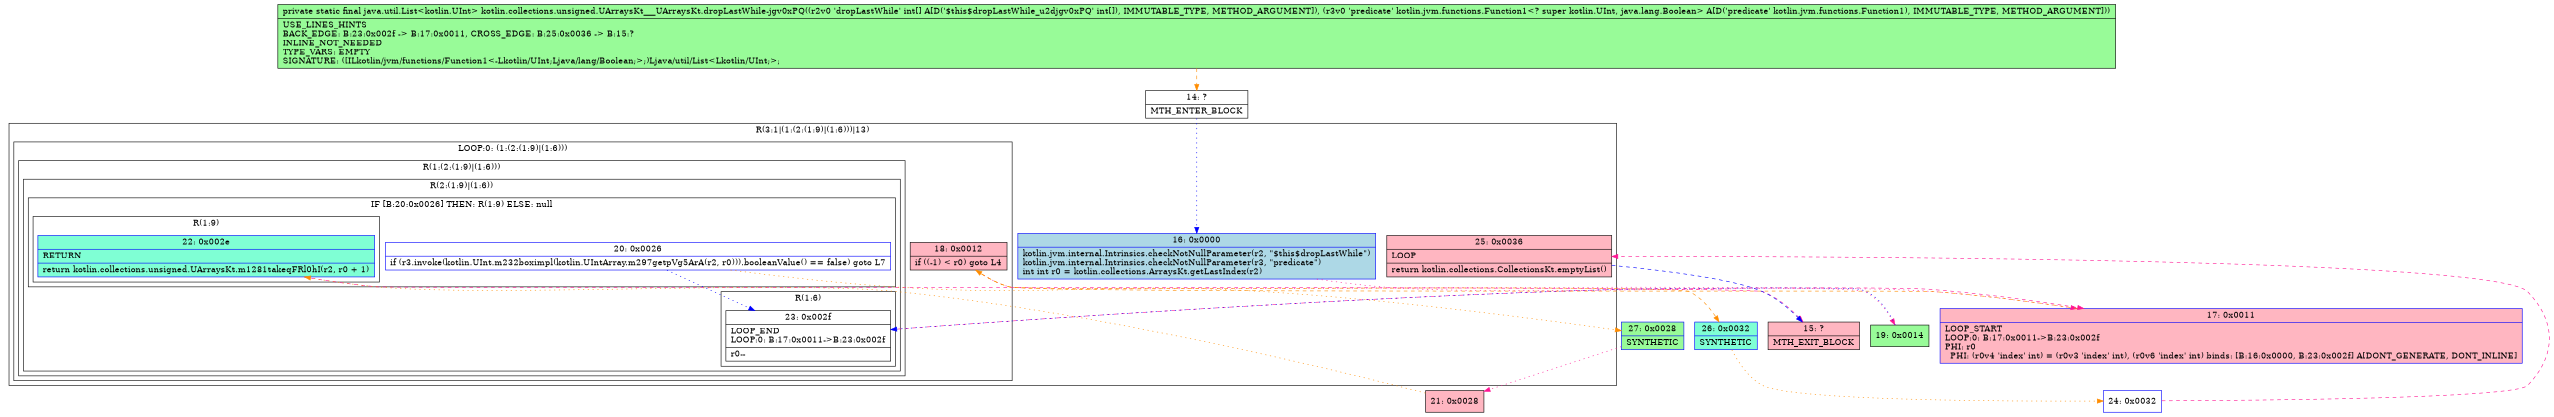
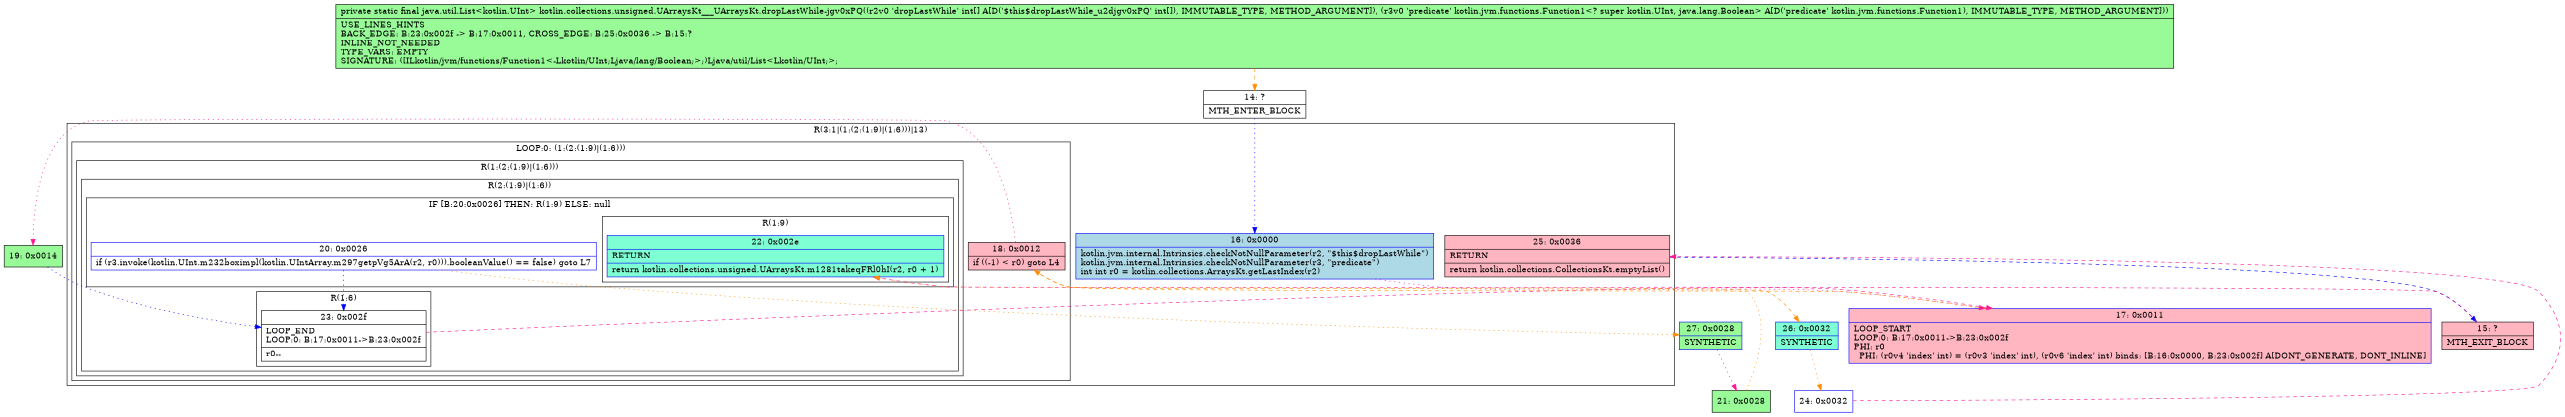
node "25: 0x0036": text "LOOP" -> "RETURN"
edge "22: 0x002e" -> "15: ?": reversed
node "21: 0x0028": fillcolor lightpink -> palegreen
